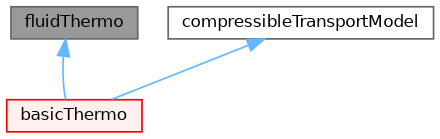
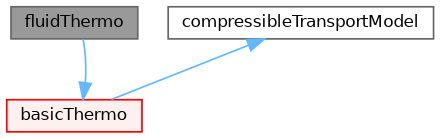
edge "basicThermo" -> "fluidThermo": reversed
